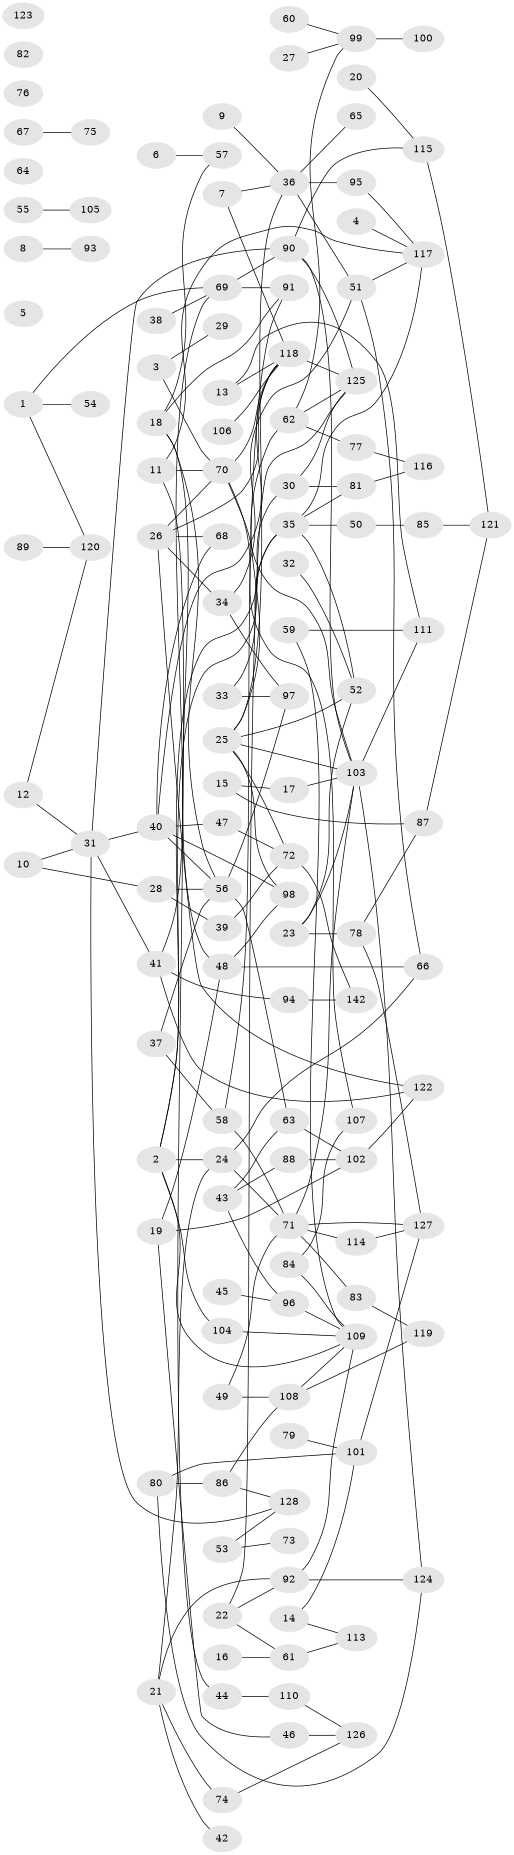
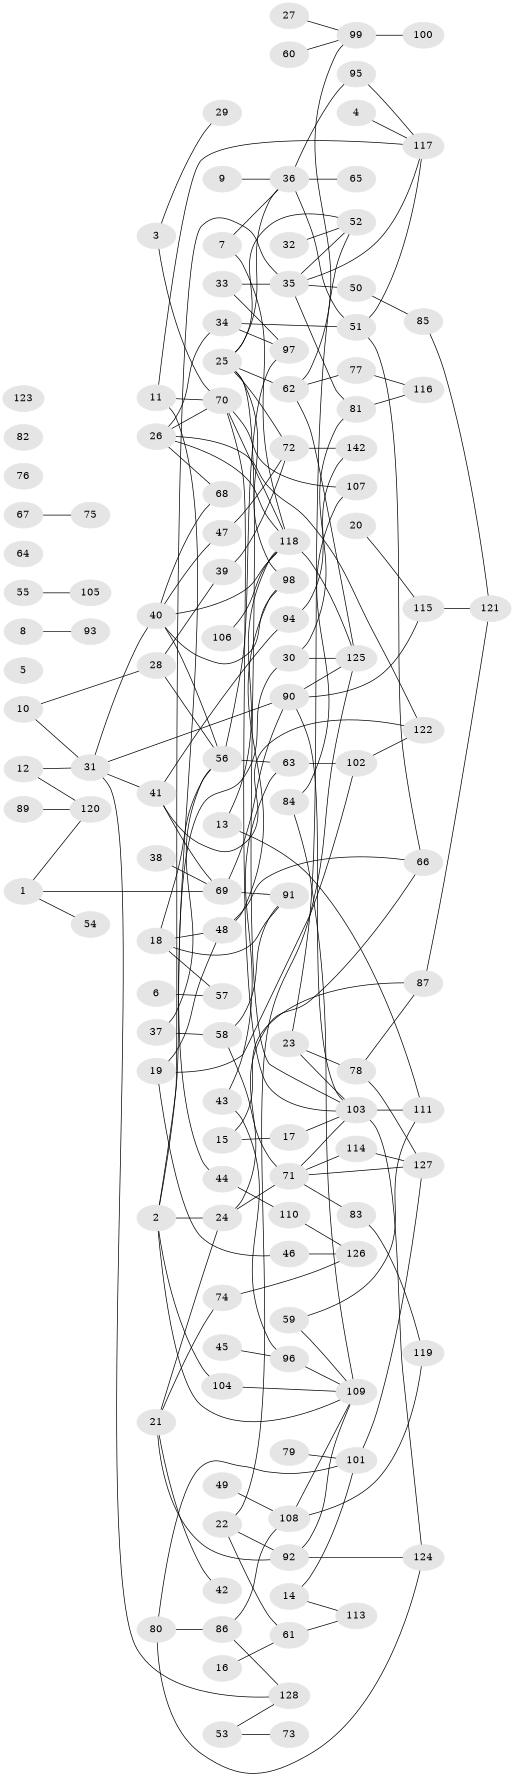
node "88": removed
edge "71" -- "49": removed
